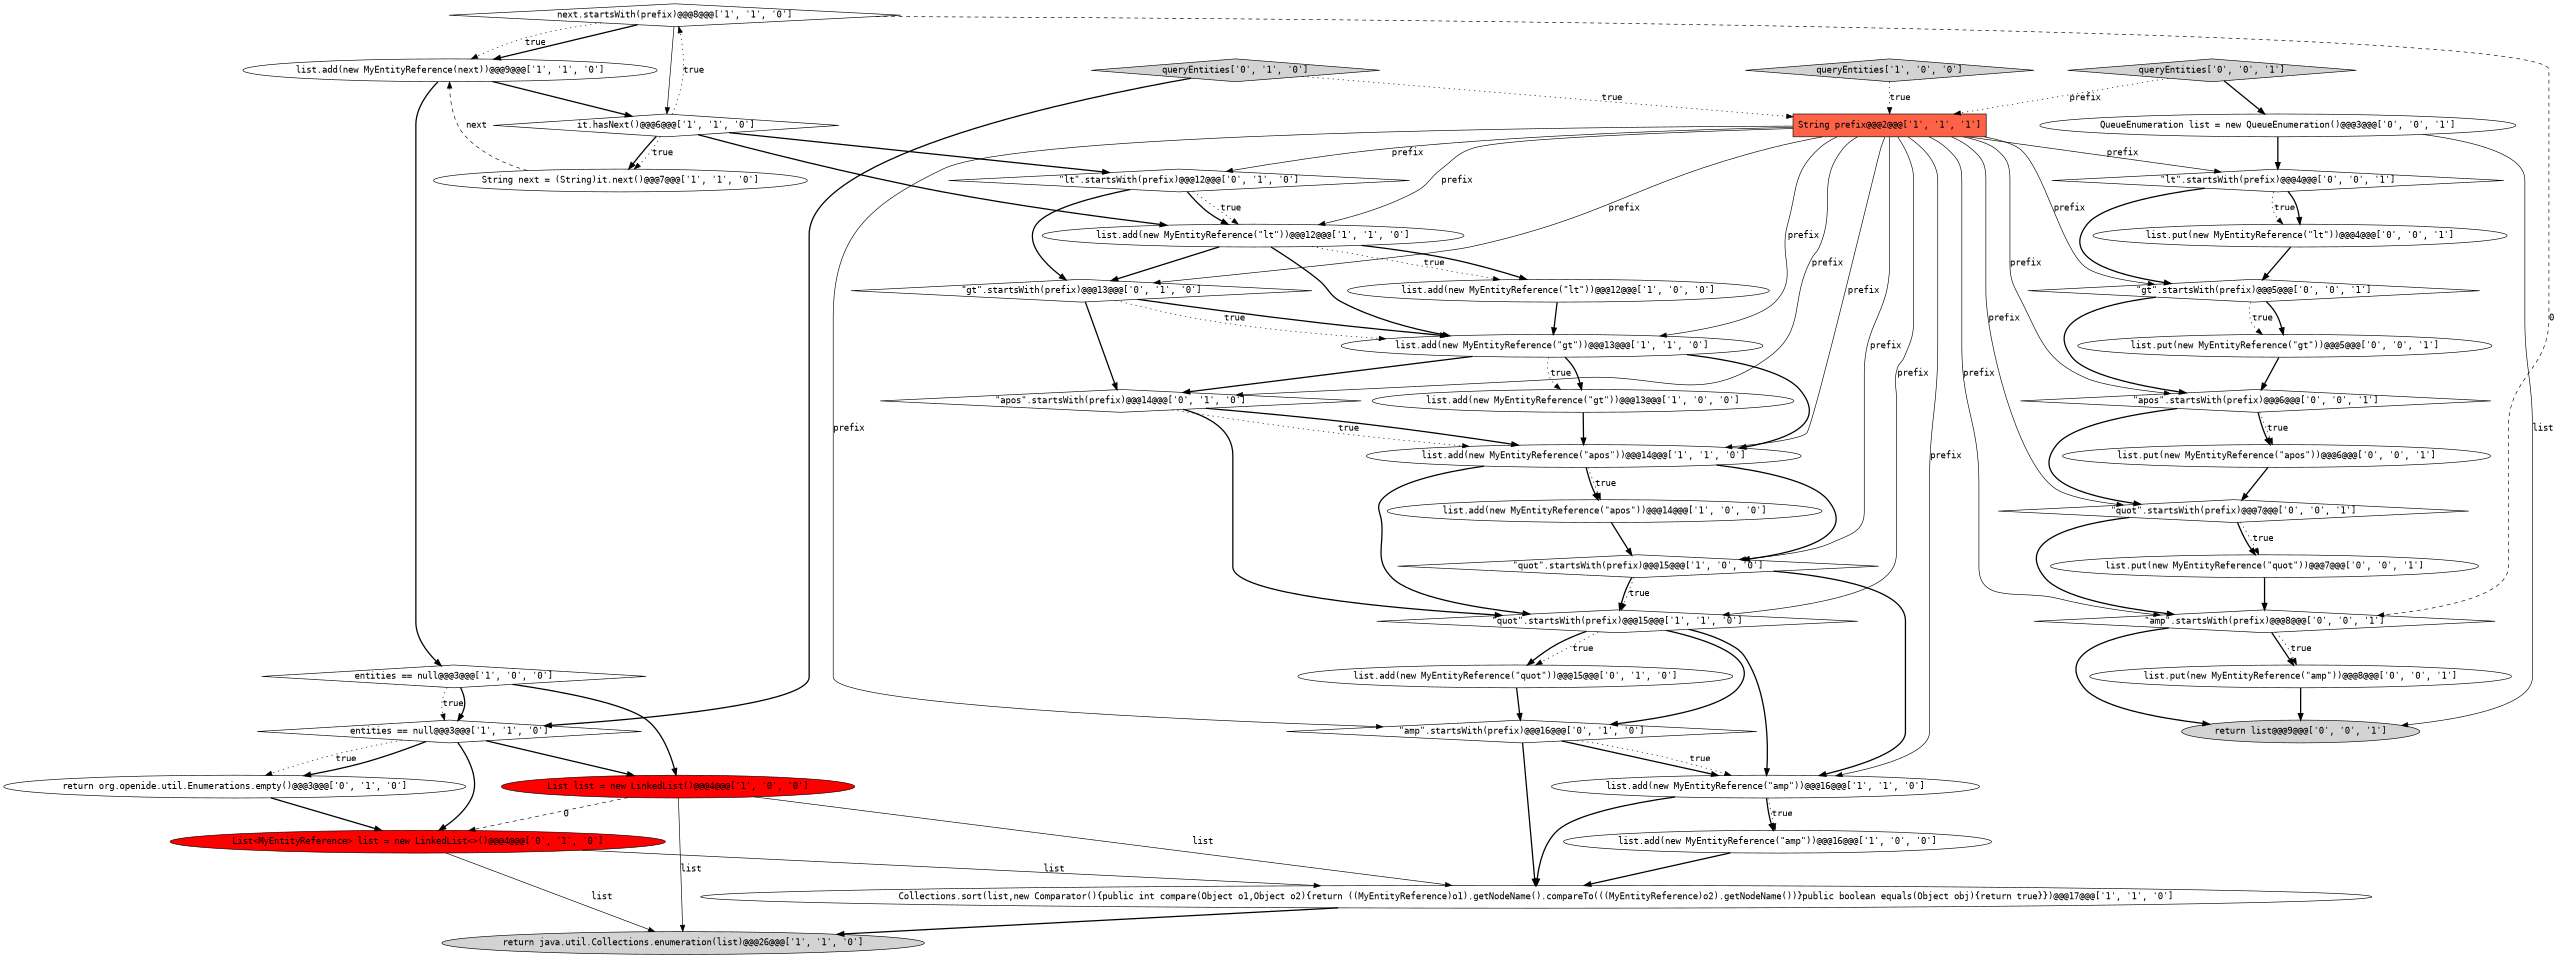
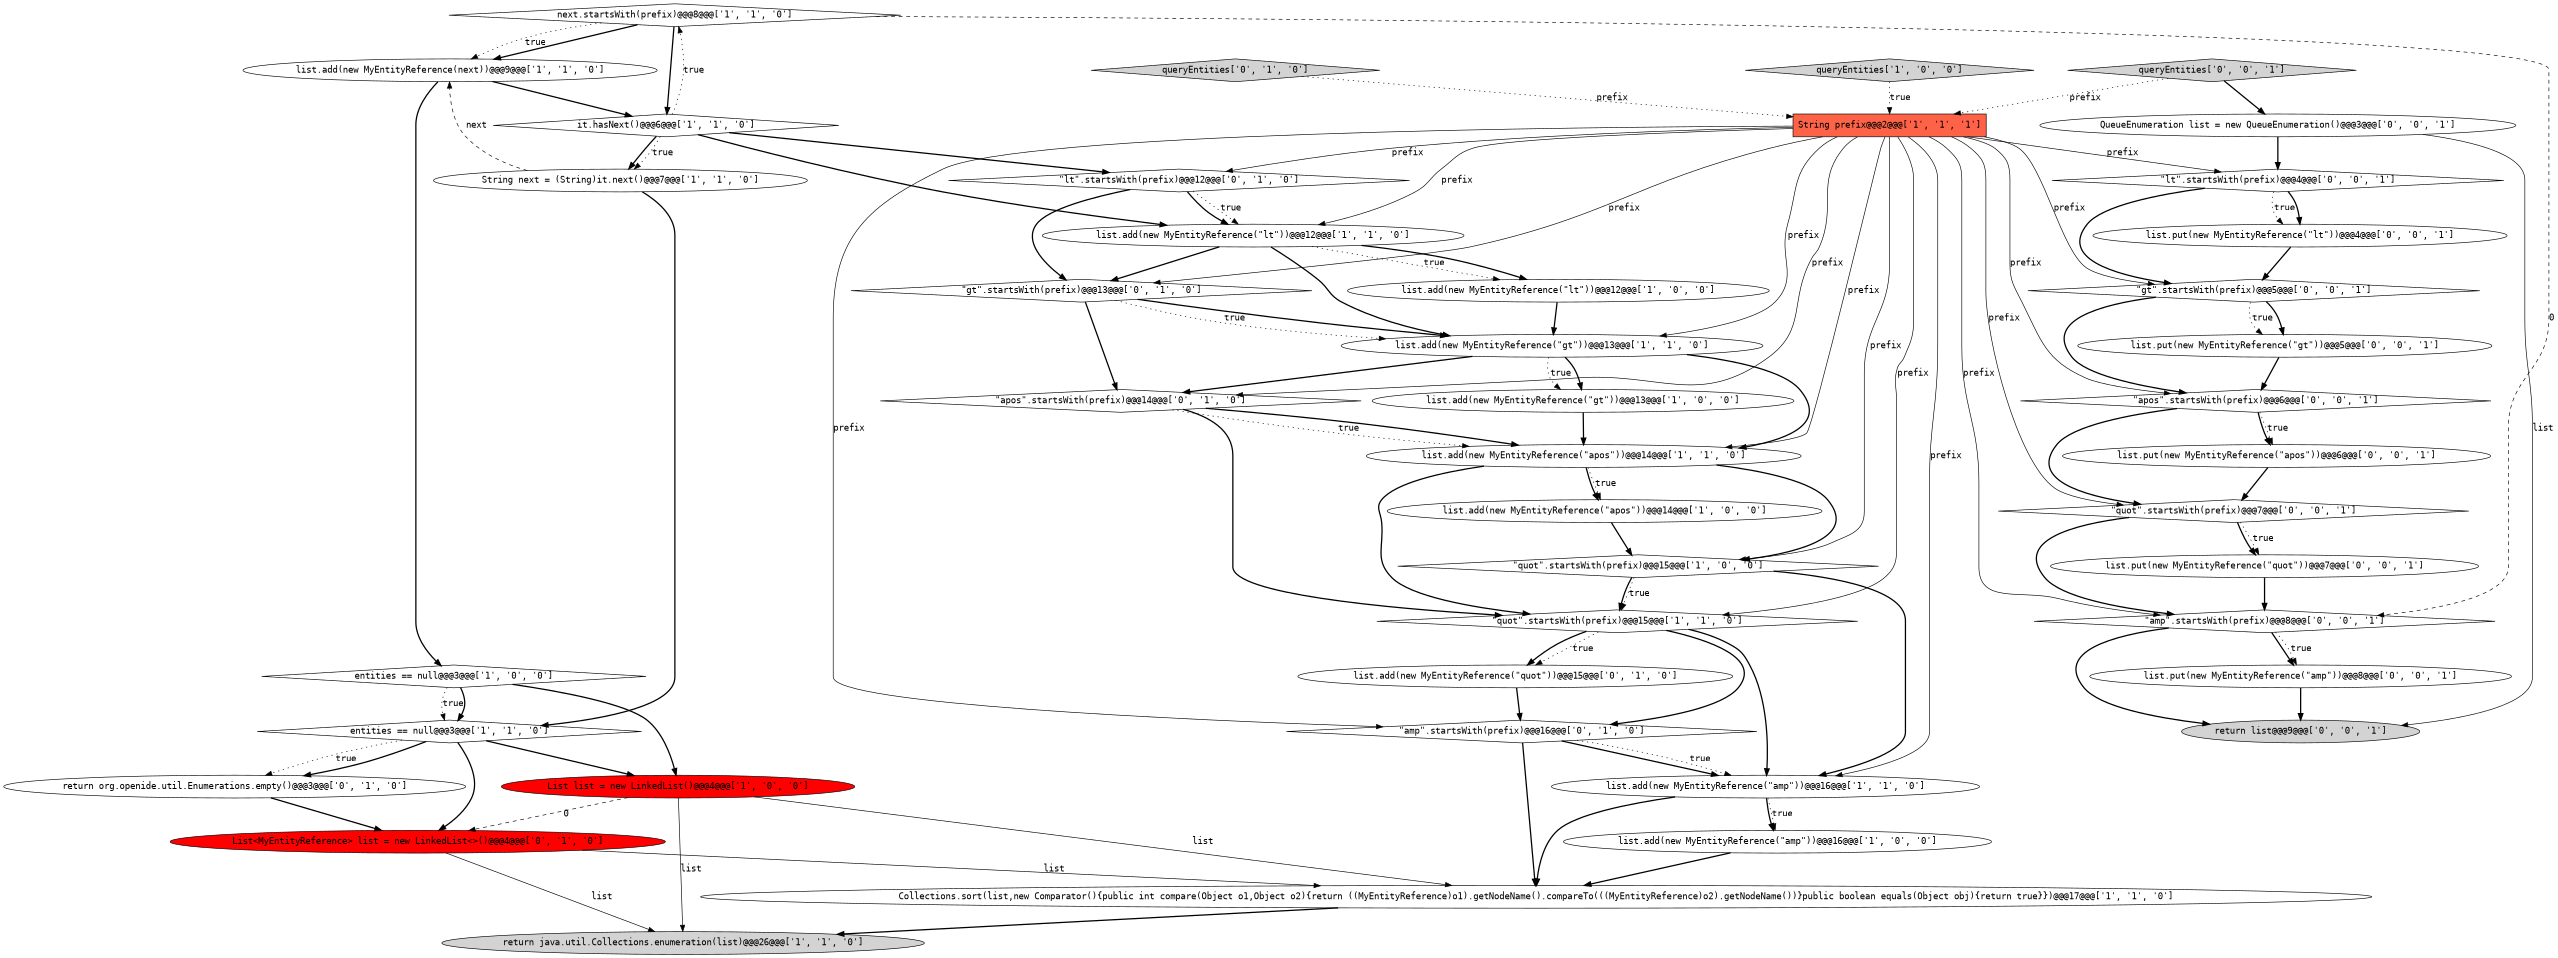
edge "next.startsWith(prefix)@@@8@@@['1', '1', '0']" -> "it.hasNext()@@@6@@@['1', '1', '0']": style solid -> bold
edge "queryEntities['0', '1', '0']" -> "String prefix@@@2@@@['1', '1', '1']": label "true" -> "prefix"
edge "queryEntities['0', '1', '0']" -> "entities == null@@@3@@@['1', '1', '0']": now "String next = (String)it.next()@@@7@@@['1', '1', '0']" -> "entities == null@@@3@@@['1', '1', '0']"
